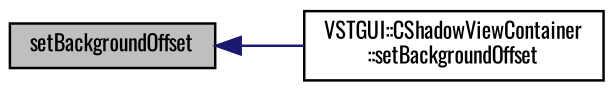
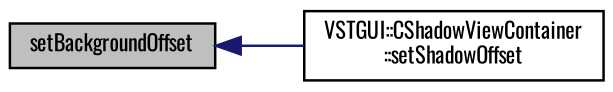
node "VSTGUI::CShadowViewContainer ::setBackgroundOffset": label "VSTGUI::CShadowViewContainer ::setBackgroundOffset" -> "VSTGUI::CShadowViewContainer ::setShadowOffset"
